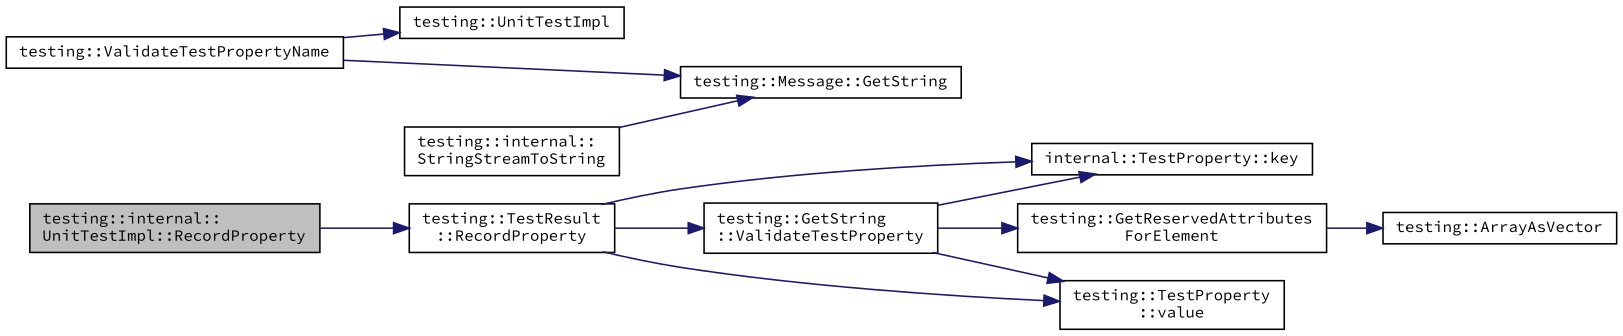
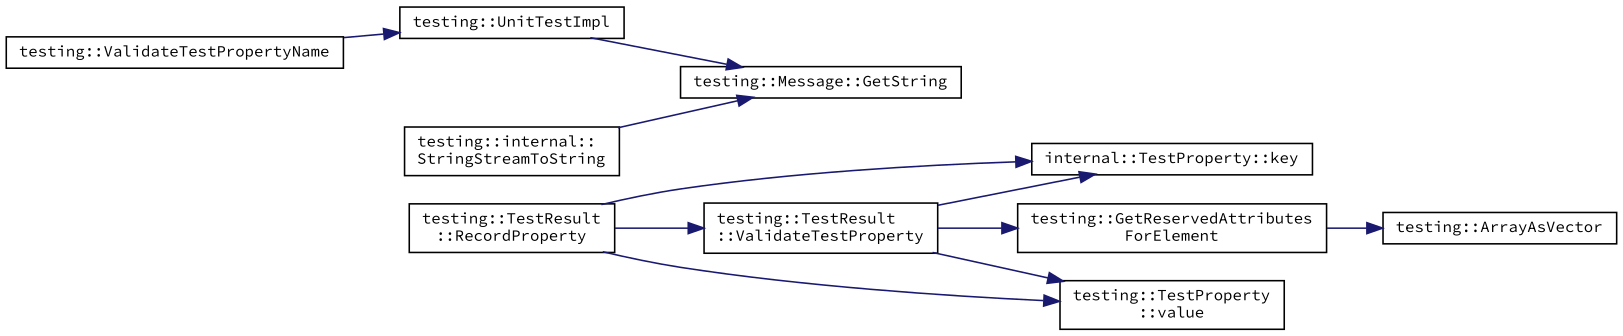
edge "testing::ValidateTestPropertyName" -> "testing::Message::GetString": now "testing::UnitTestImpl" -> "testing::Message::GetString"
node "testing::internal:: UnitTestImpl::RecordProperty": removed
node "testing::GetString ::ValidateTestProperty": label "testing::GetString ::ValidateTestProperty" -> "testing::TestResult ::ValidateTestProperty"
